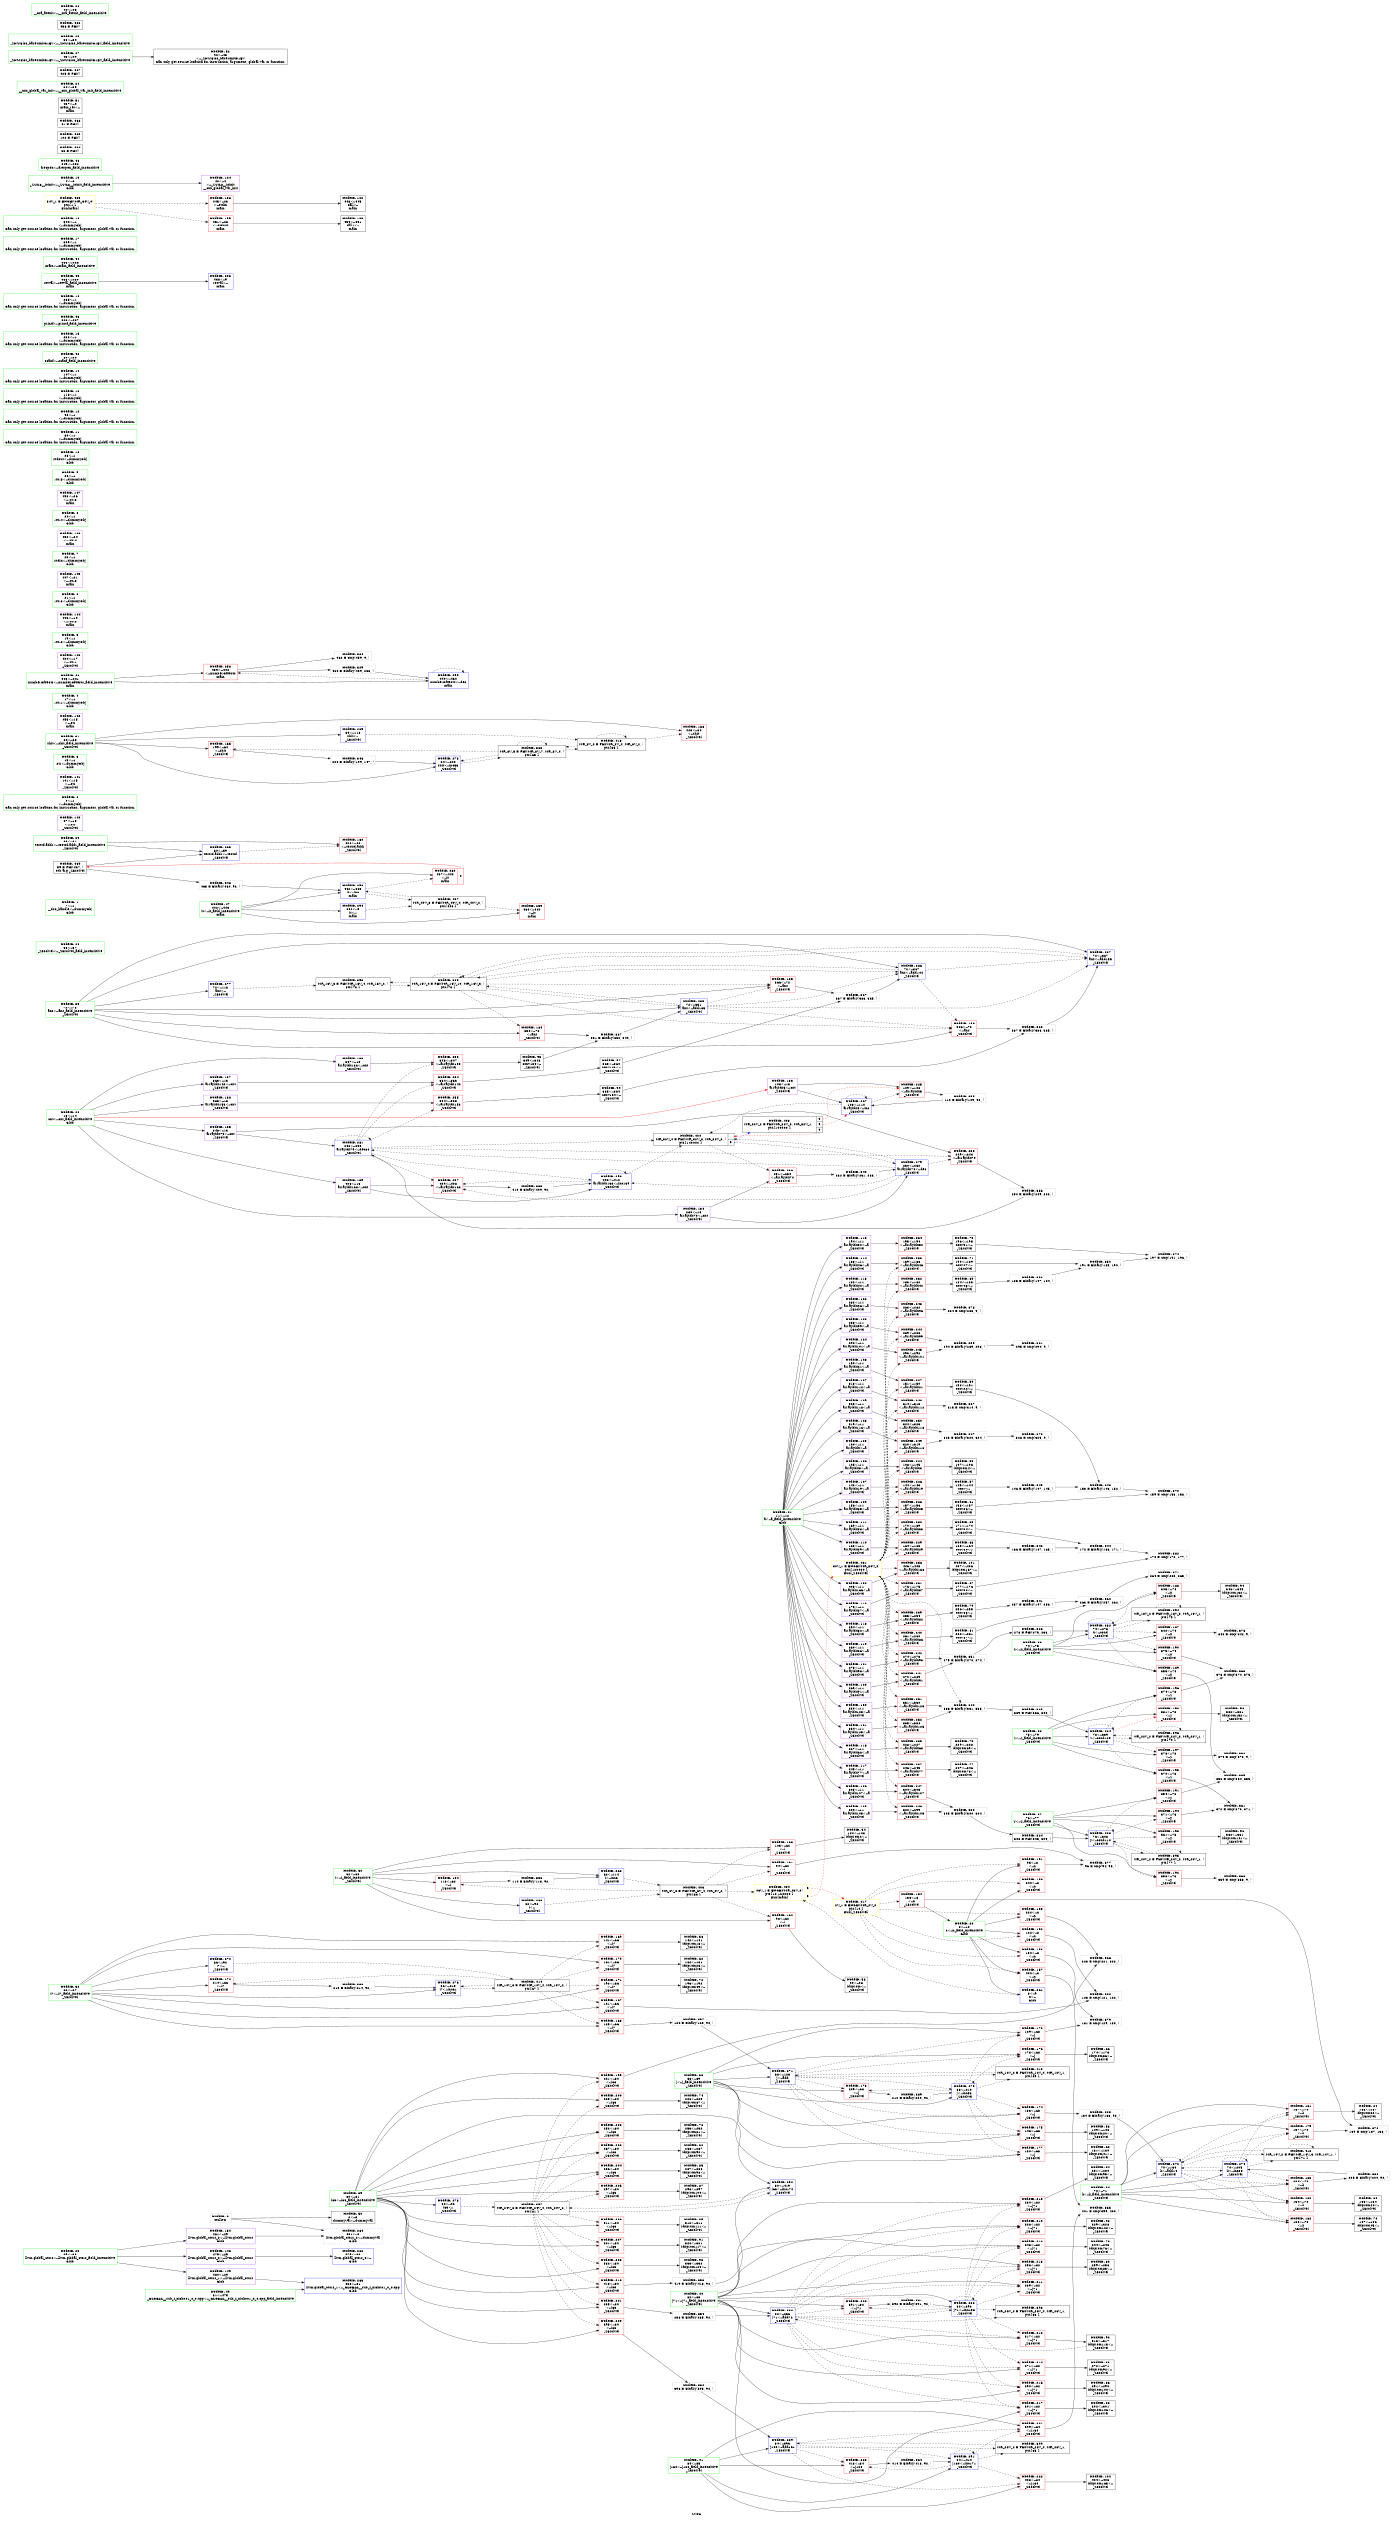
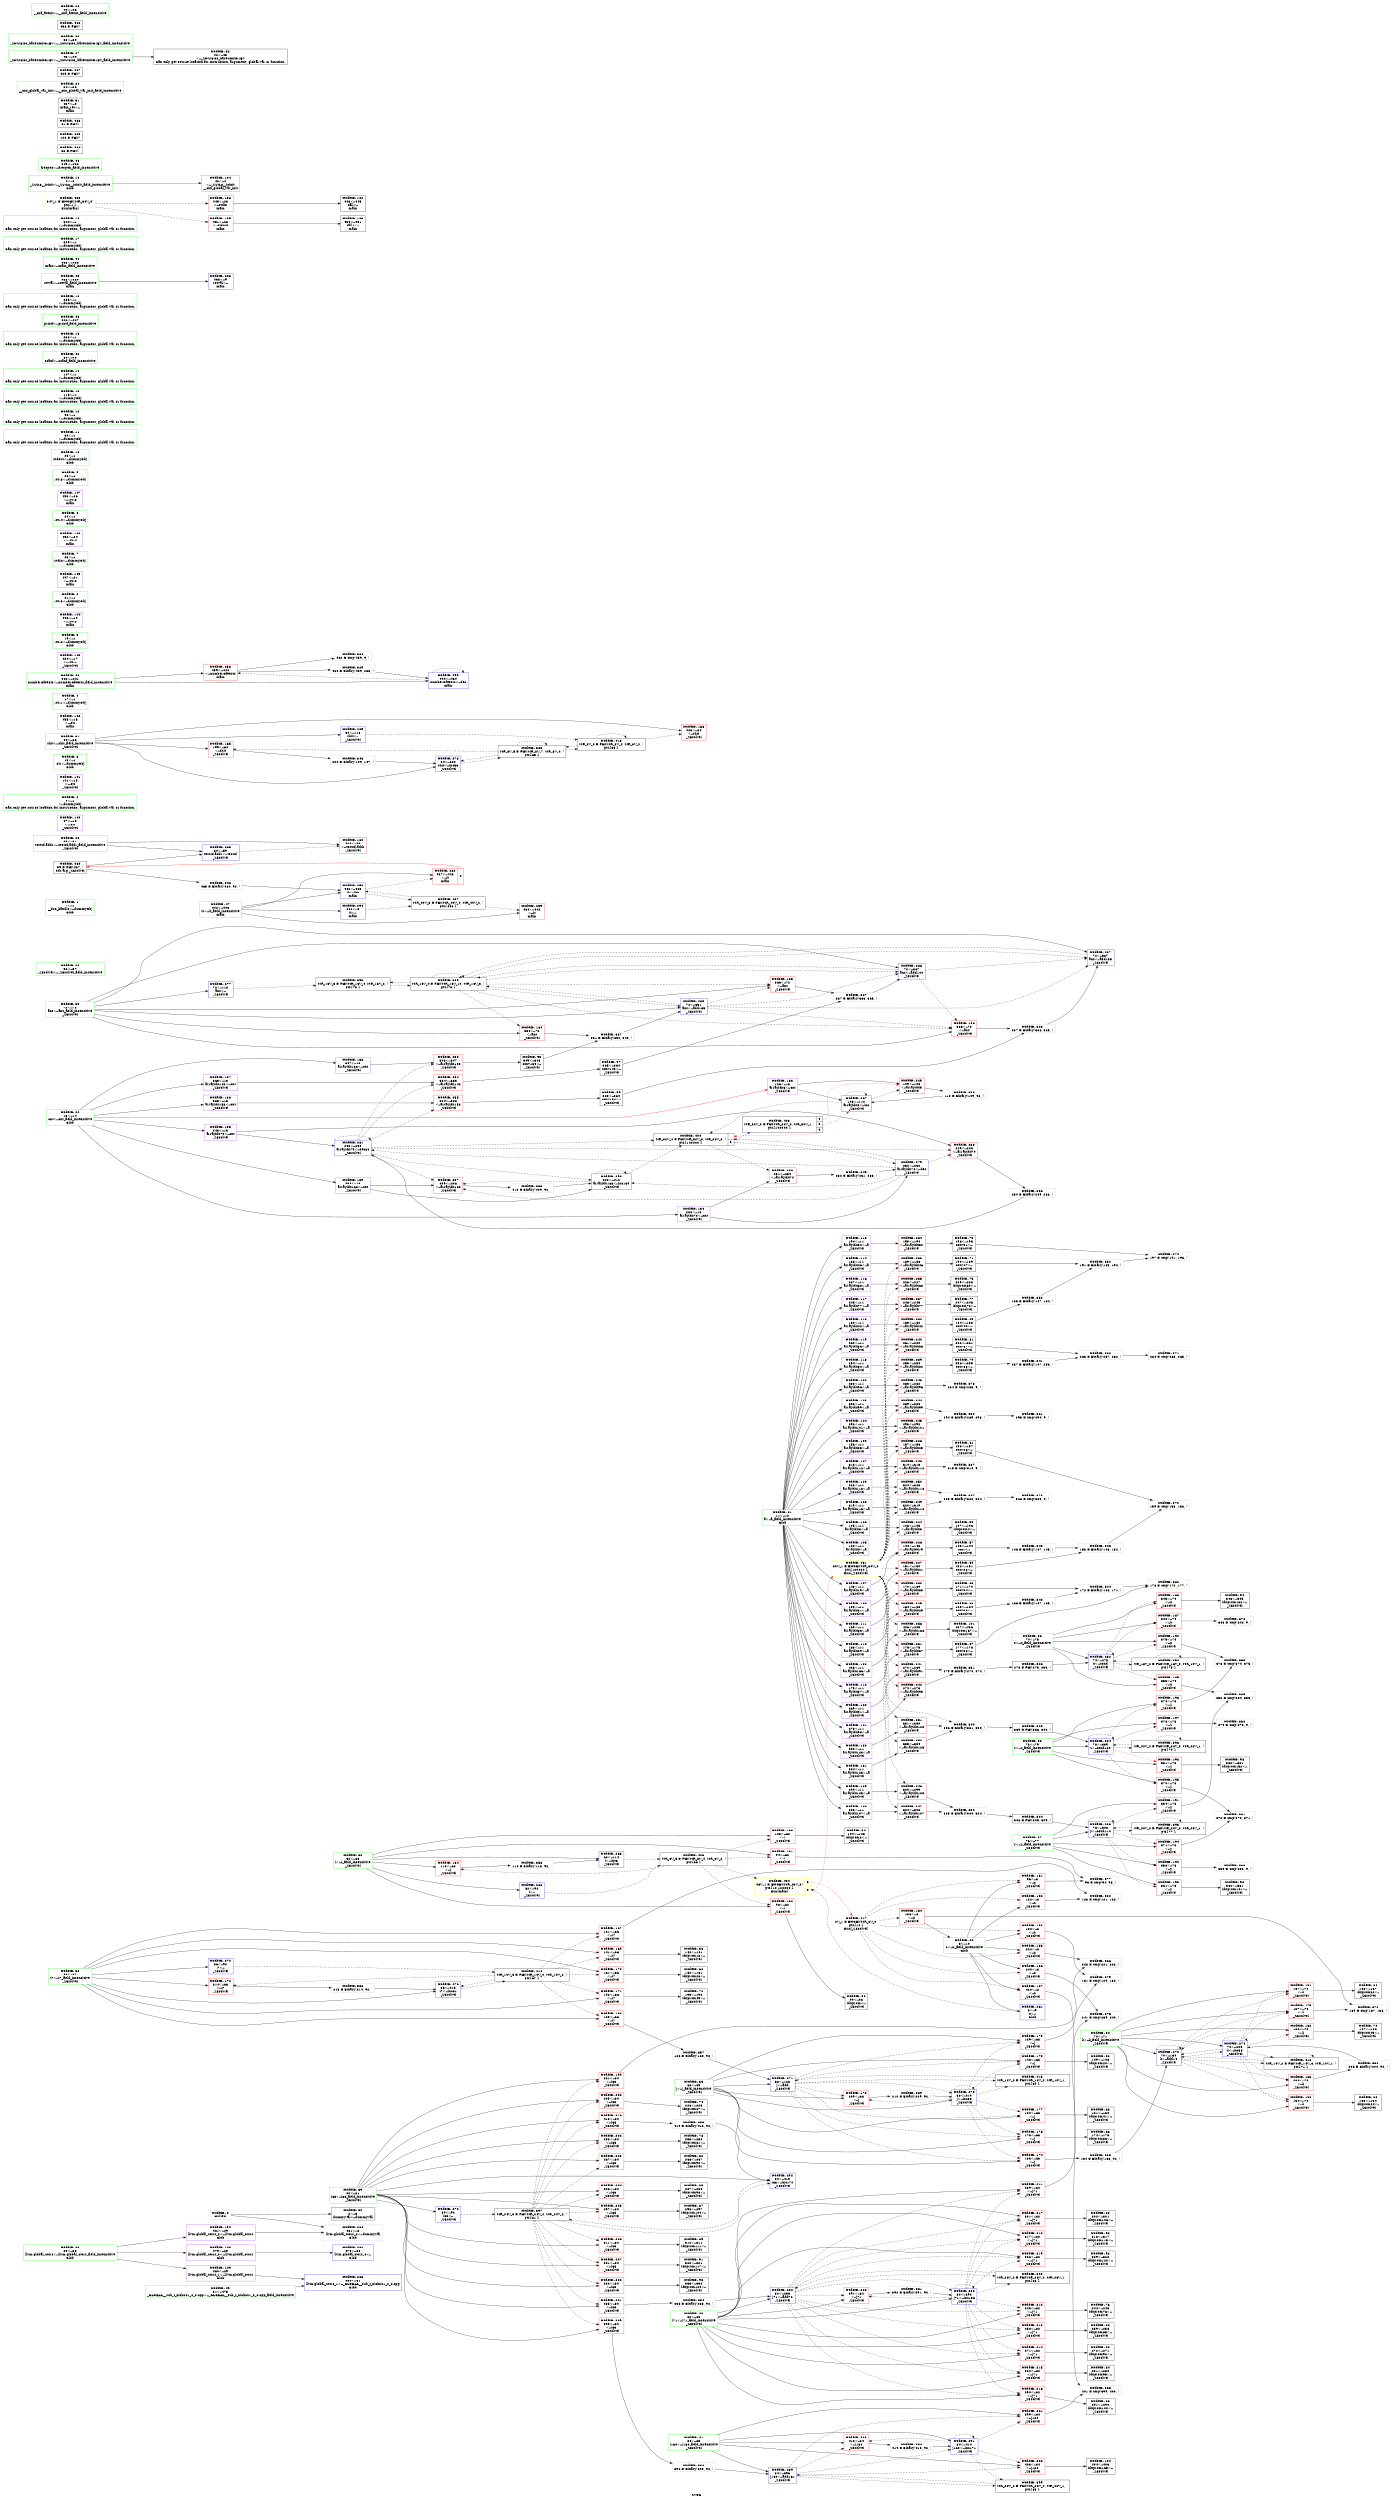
node "NodeID: 375": added
edge "NodeID: 272" -> "NodeID: 182": reversed
edge "NodeID: 90" -> "NodeID: 280": now "NodeID: 398" -> "NodeID: 280"
